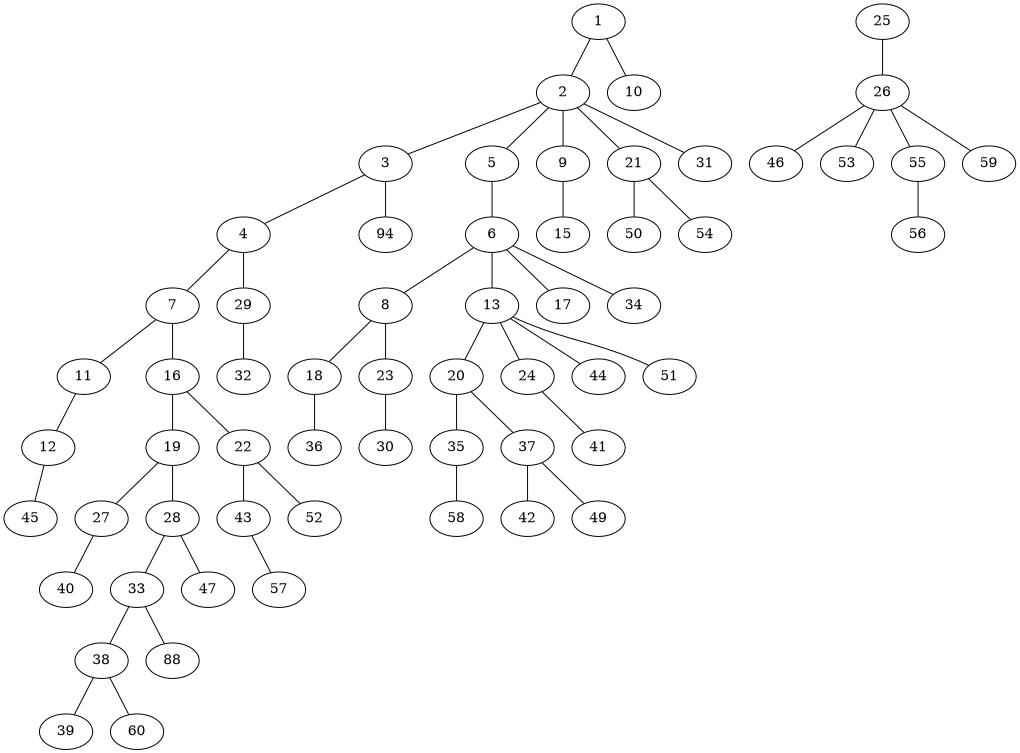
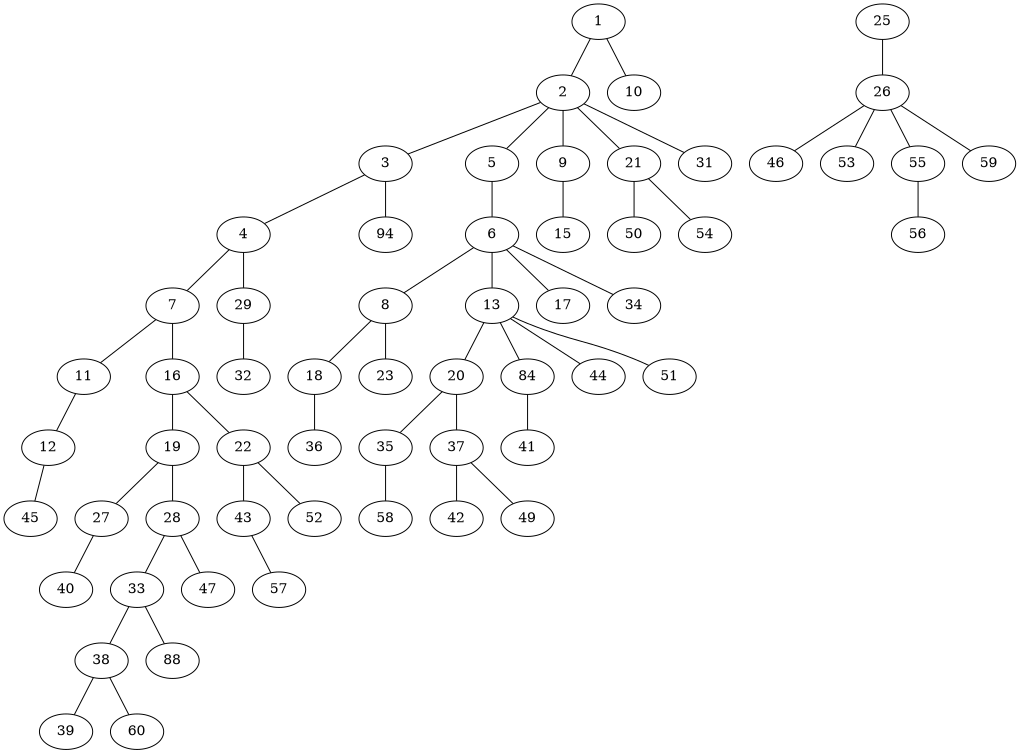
node "24": label "24" -> "84"
node "30": removed
